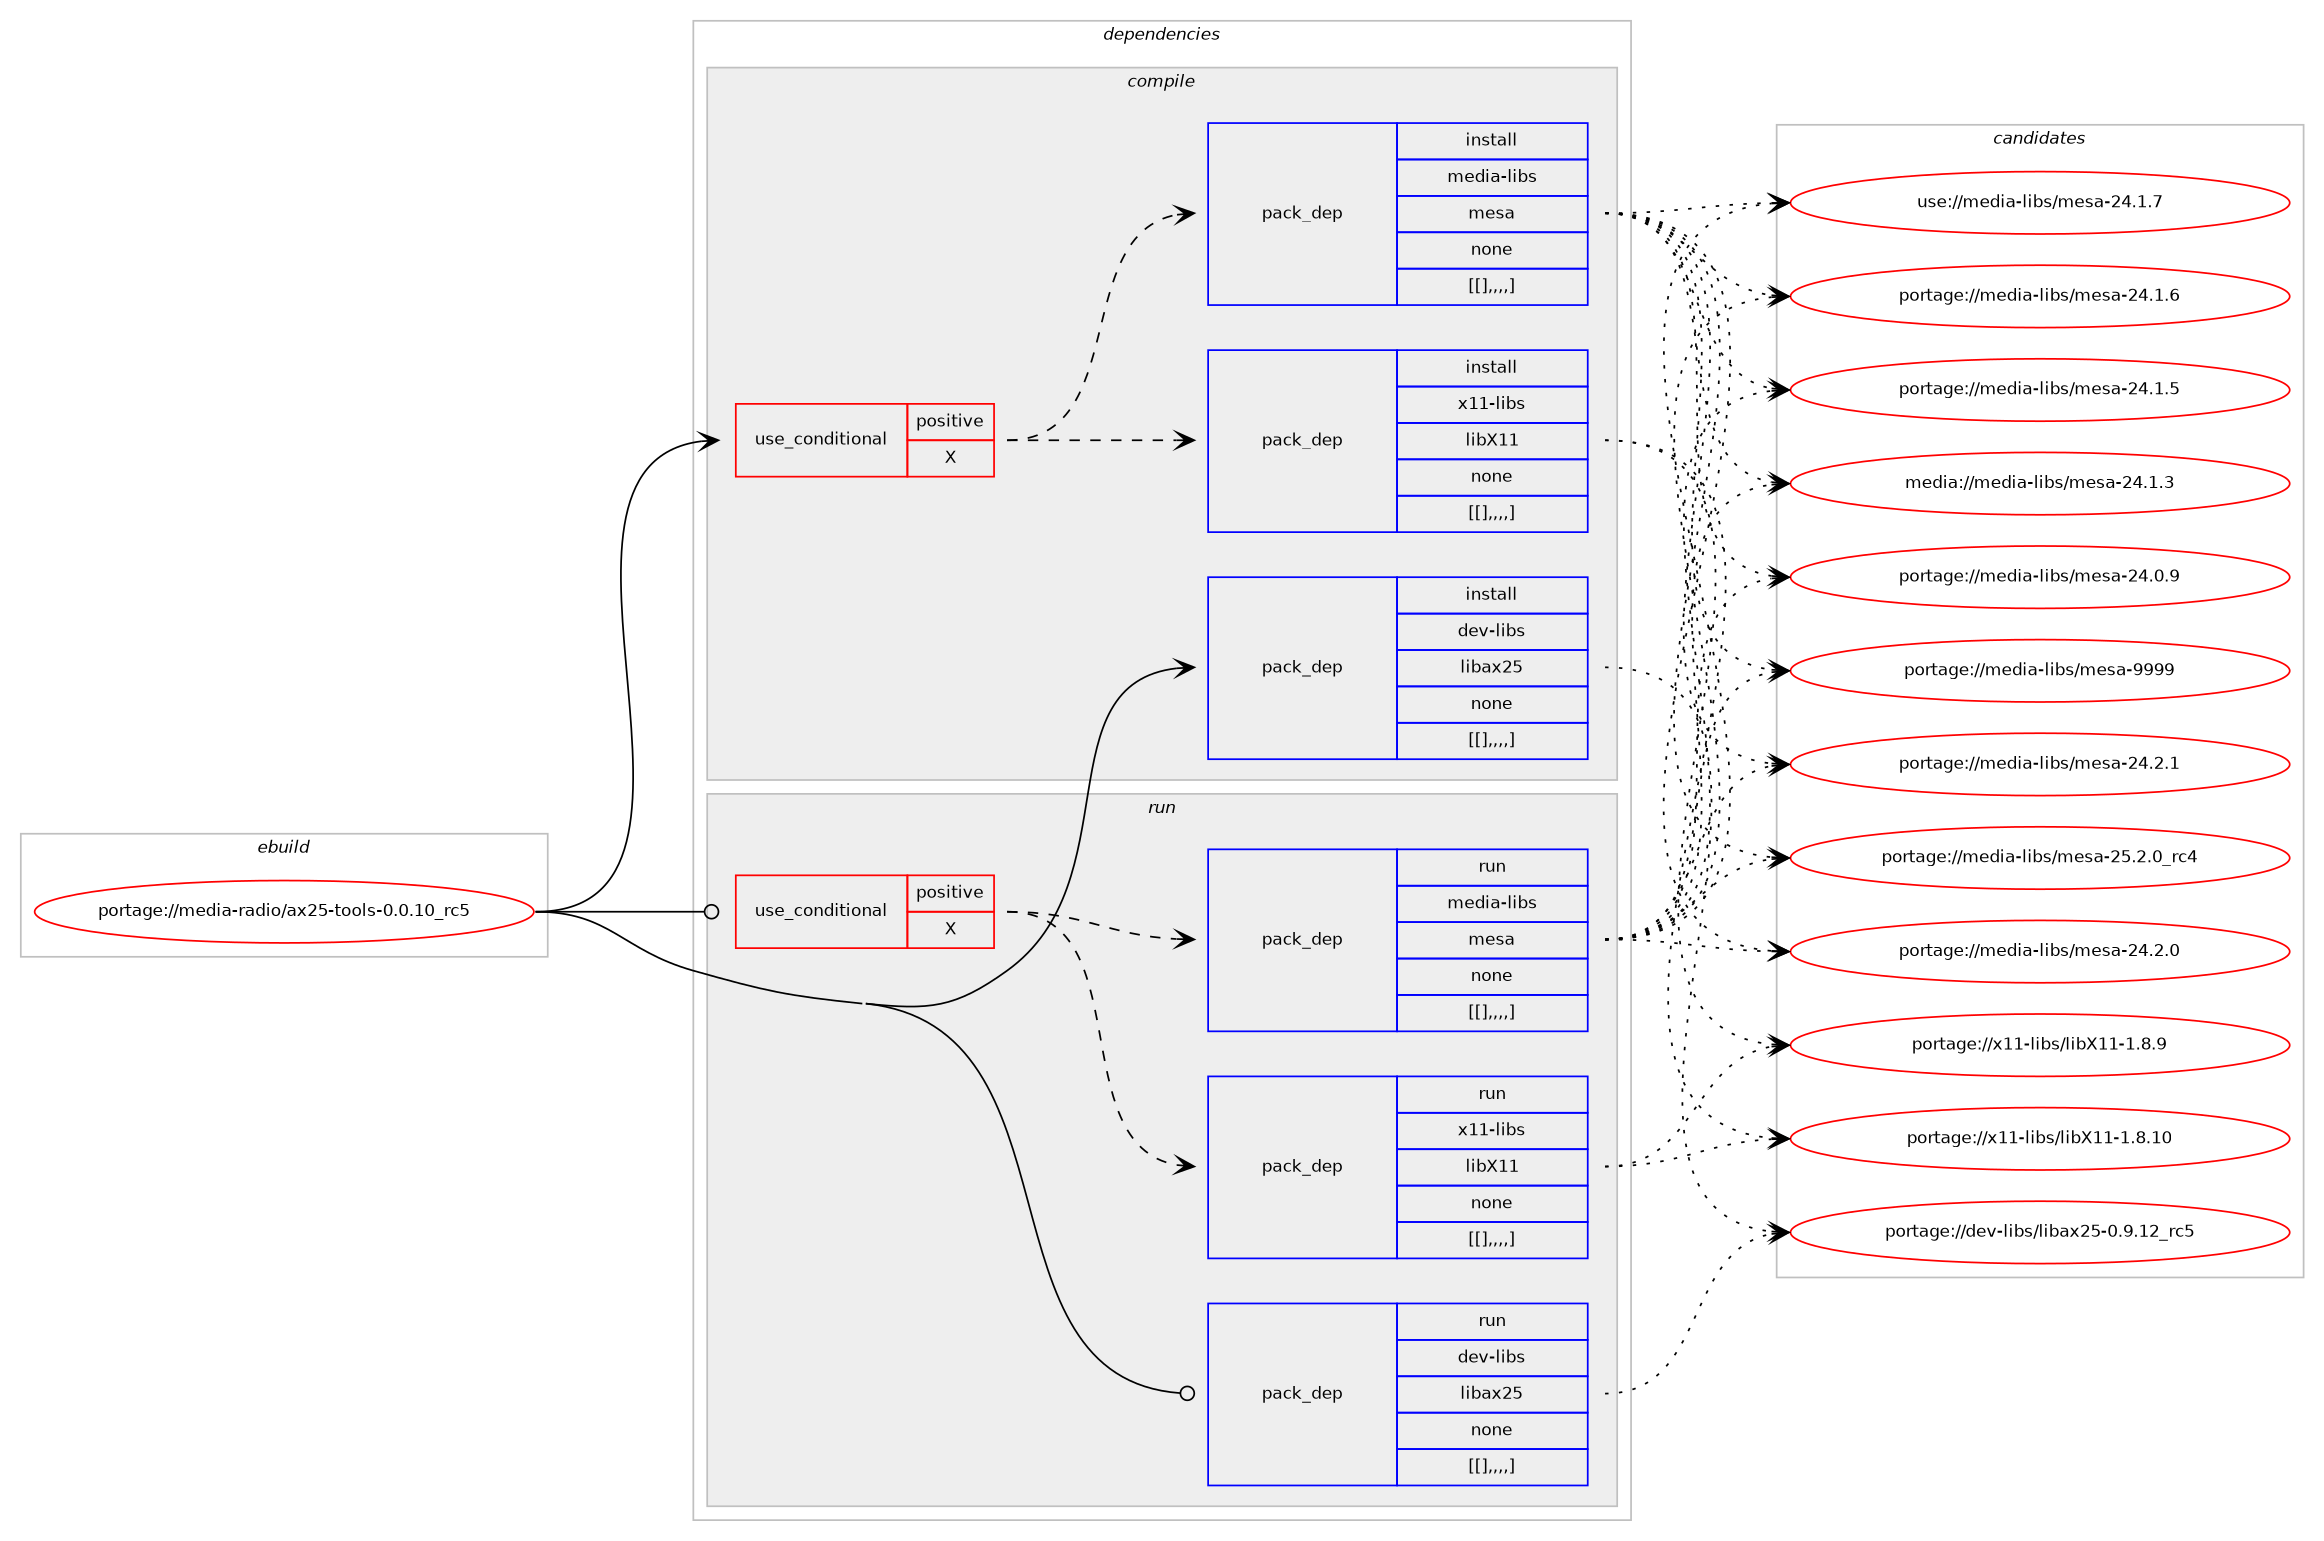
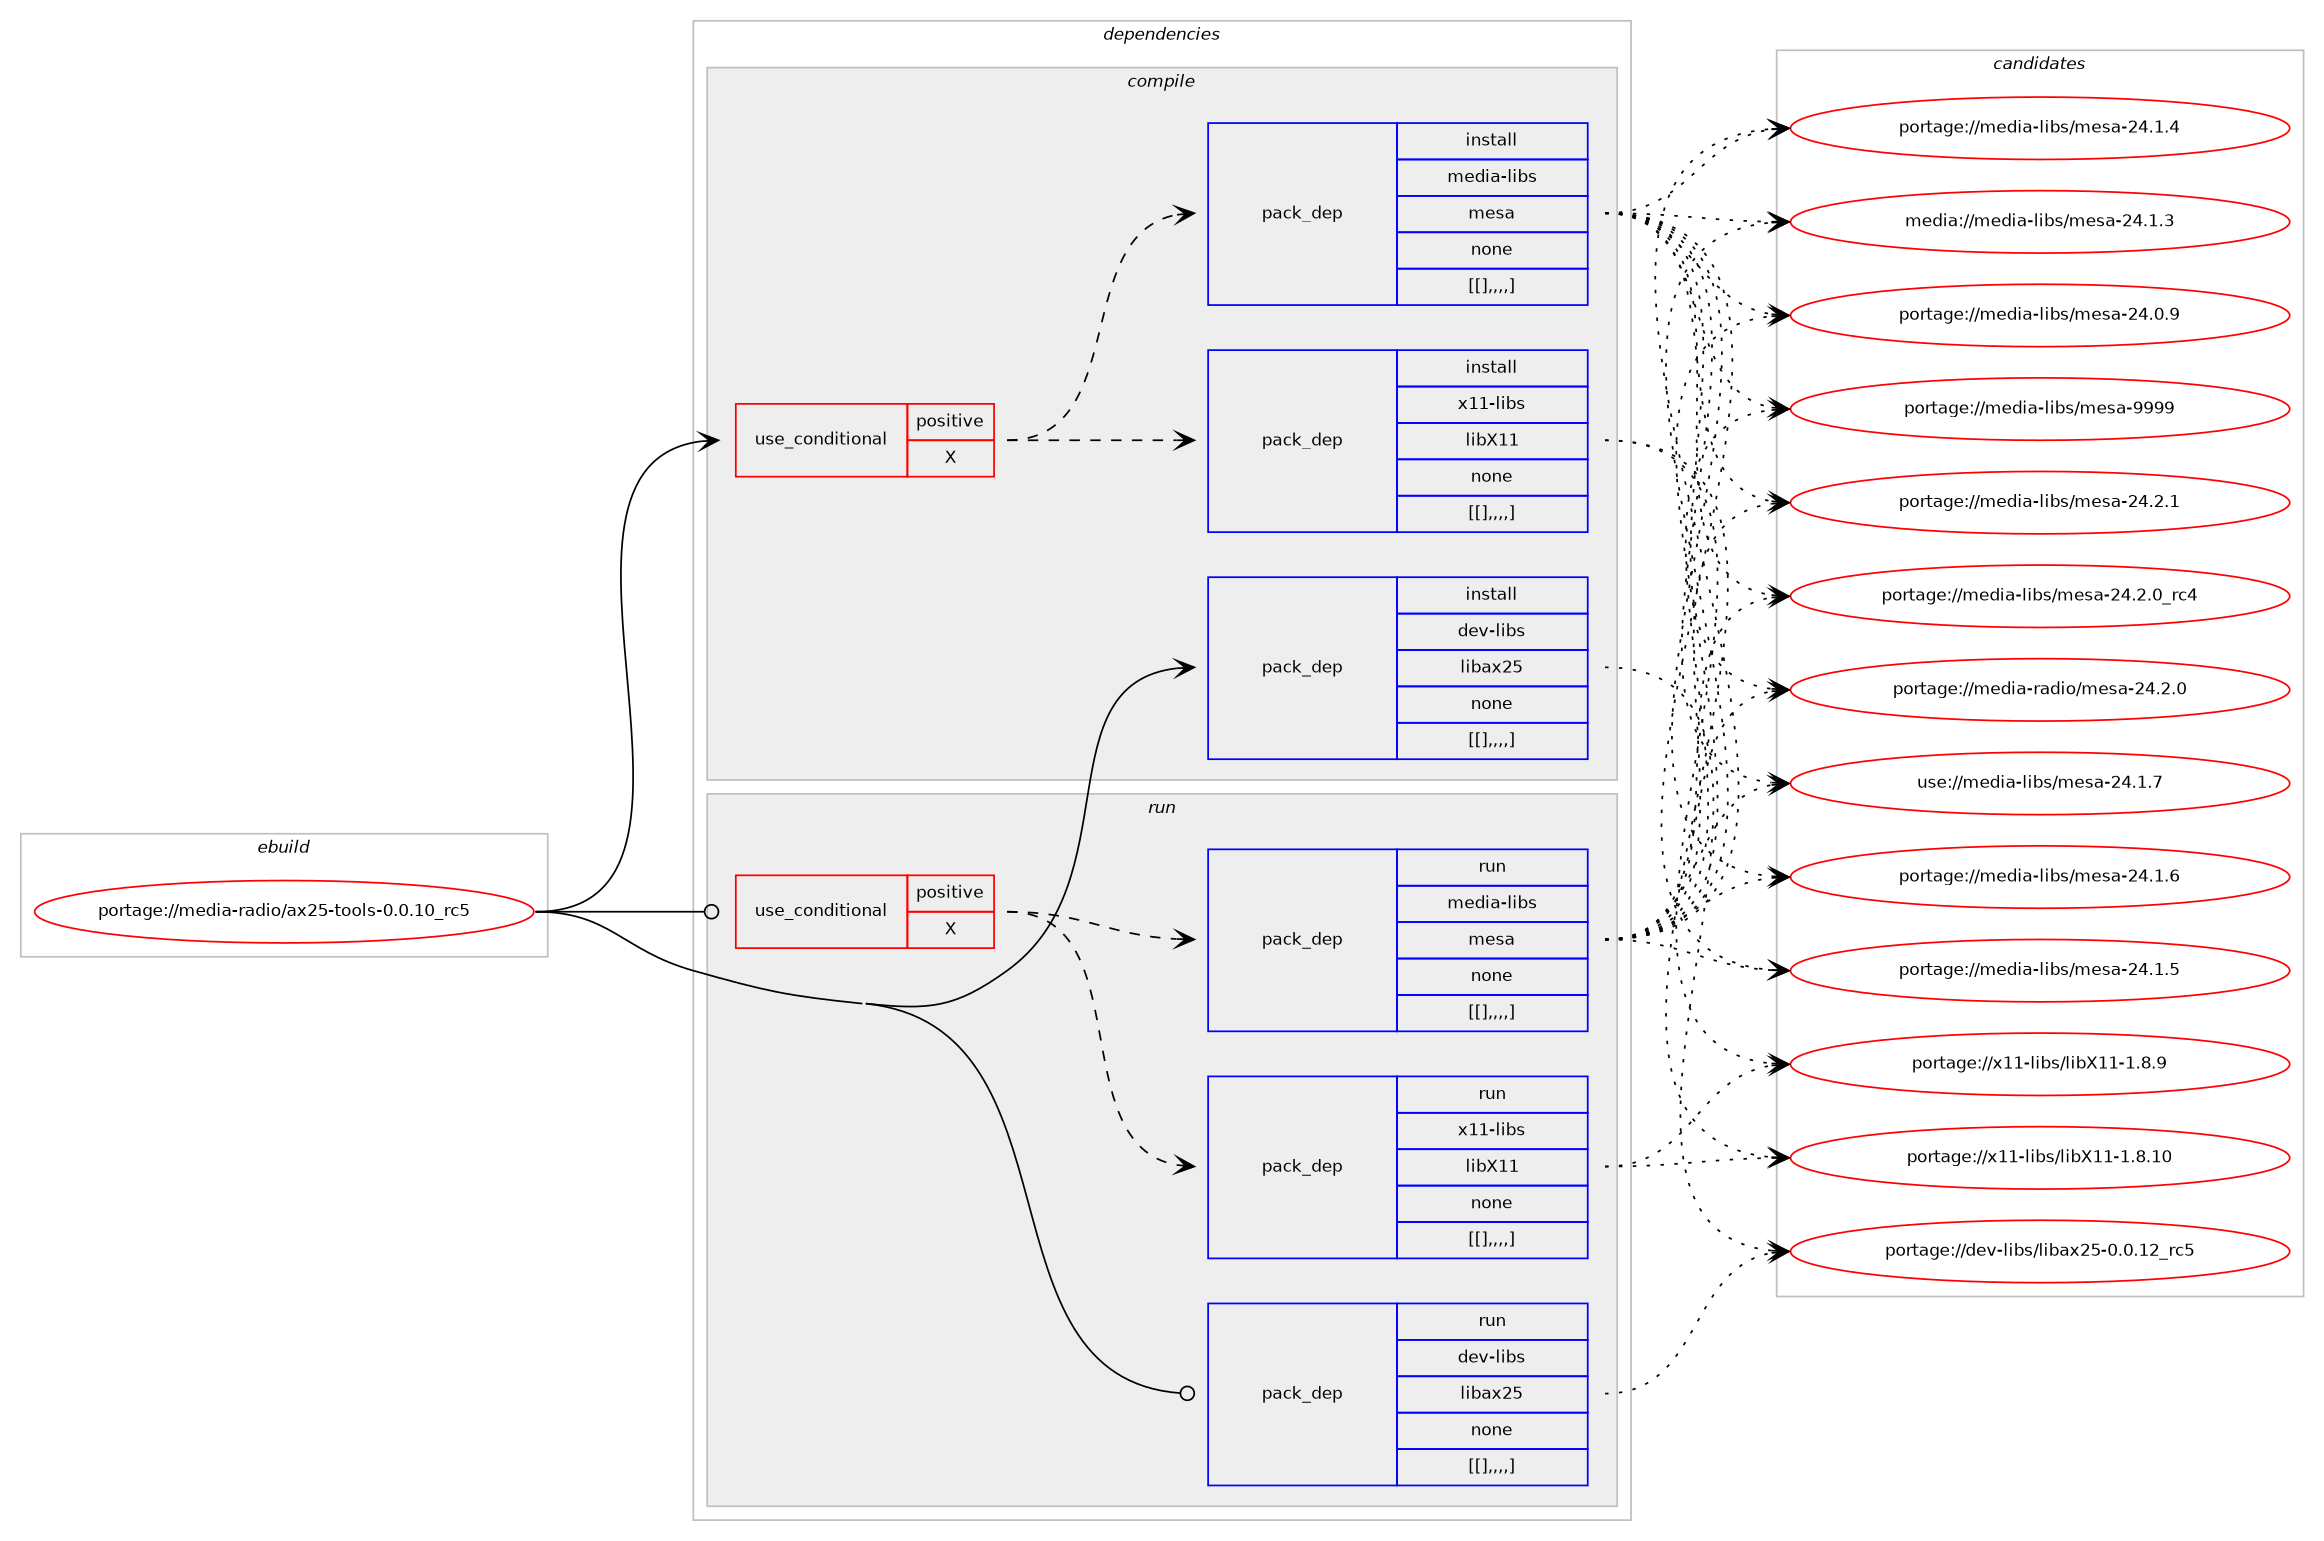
node "portage://media-libs/mesa-24.1.4": added
node "portage://media-libs/mesa-25.2.0_rc4": label "portage://media-libs/mesa-25.2.0_rc4" -> "portage://media-libs/mesa-24.2.0_rc4"
node "portage://media-libs/mesa-24.2.0": label "portage://media-libs/mesa-24.2.0" -> "portage://media-radio/mesa-24.2.0"
node "portage://dev-libs/libax25-0.9.12_rc5": label "portage://dev-libs/libax25-0.9.12_rc5" -> "portage://dev-libs/libax25-0.0.12_rc5"
